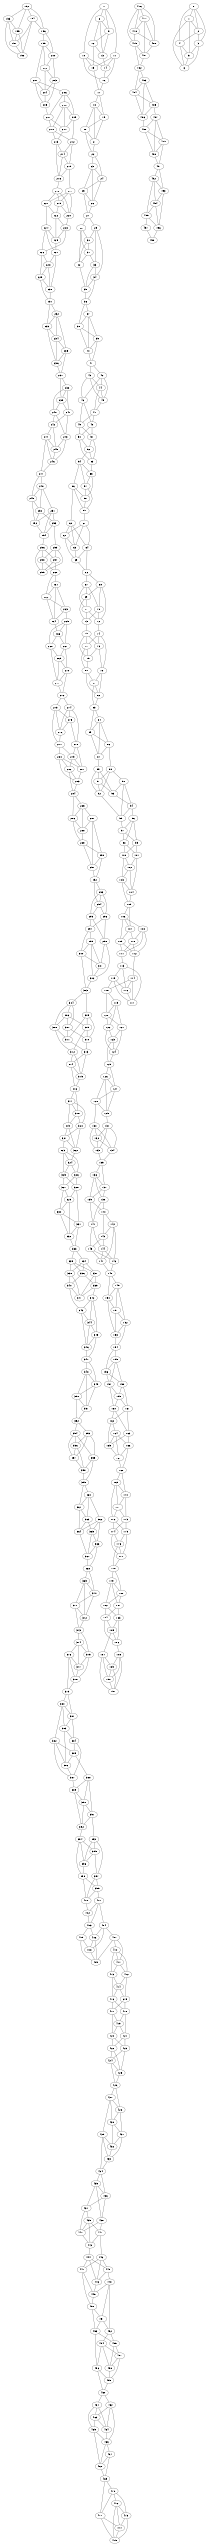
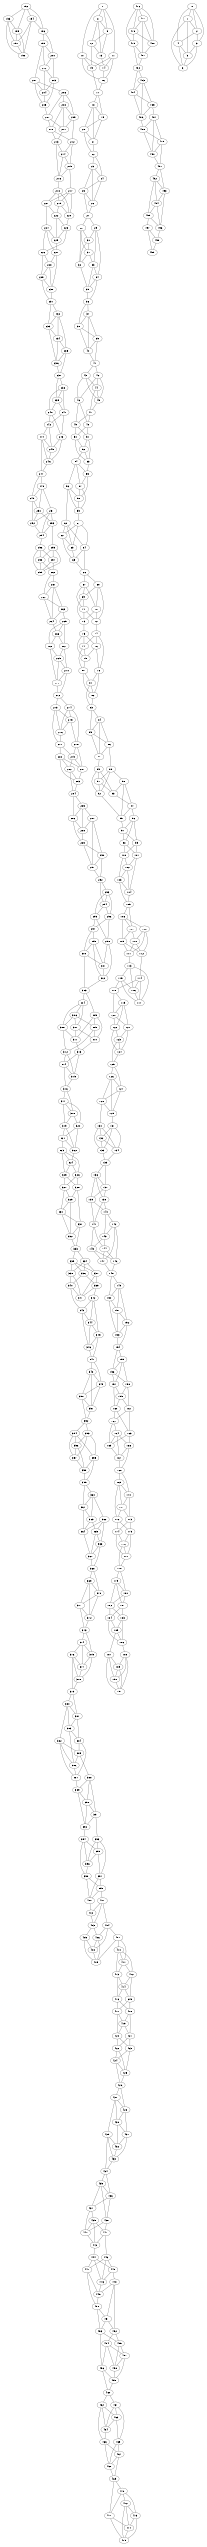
node "499": added
edge "465" -- "466": now "465" -- "467"
